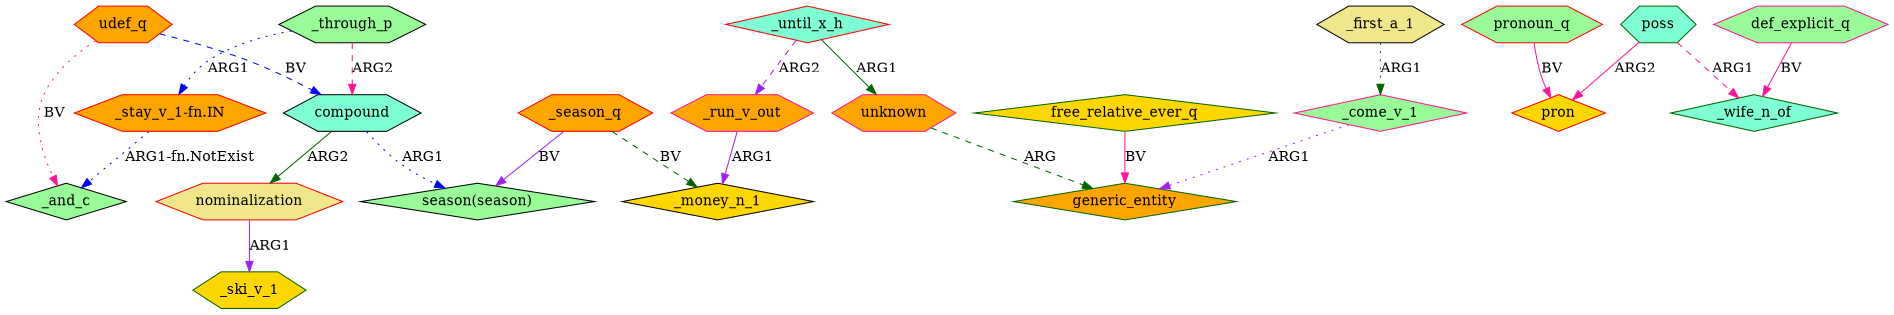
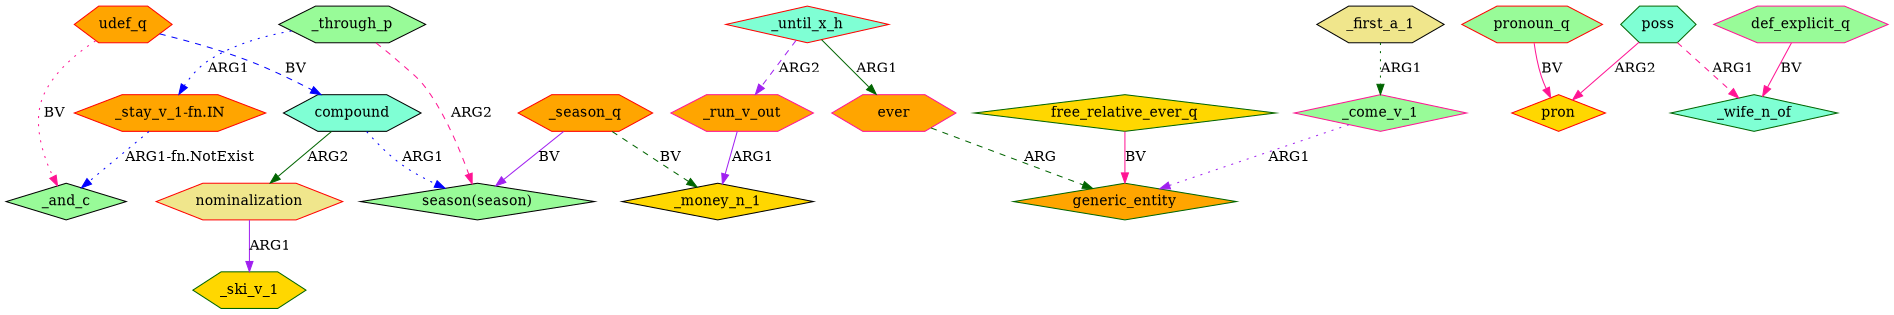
edge "_through_p" -> "compound": now "_through_p" -> "season(season)"
node "unknown": label "unknown" -> "ever"
